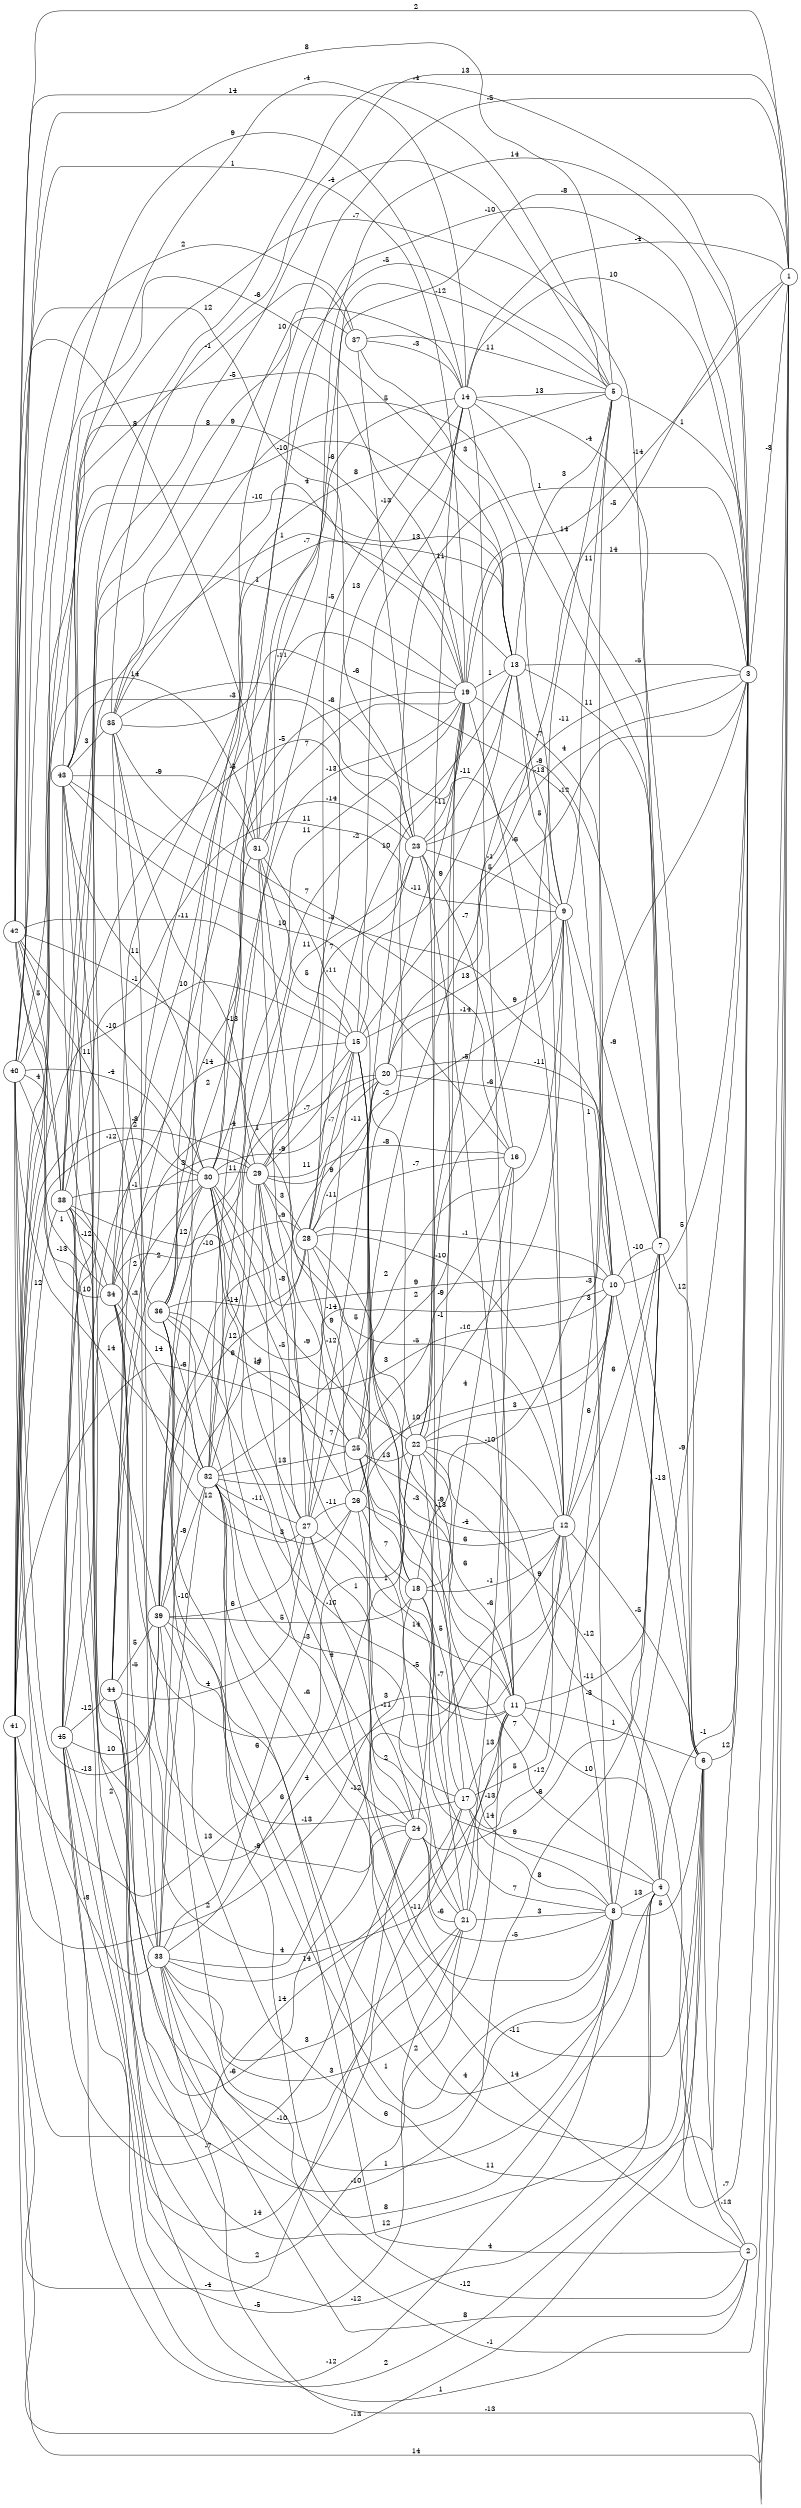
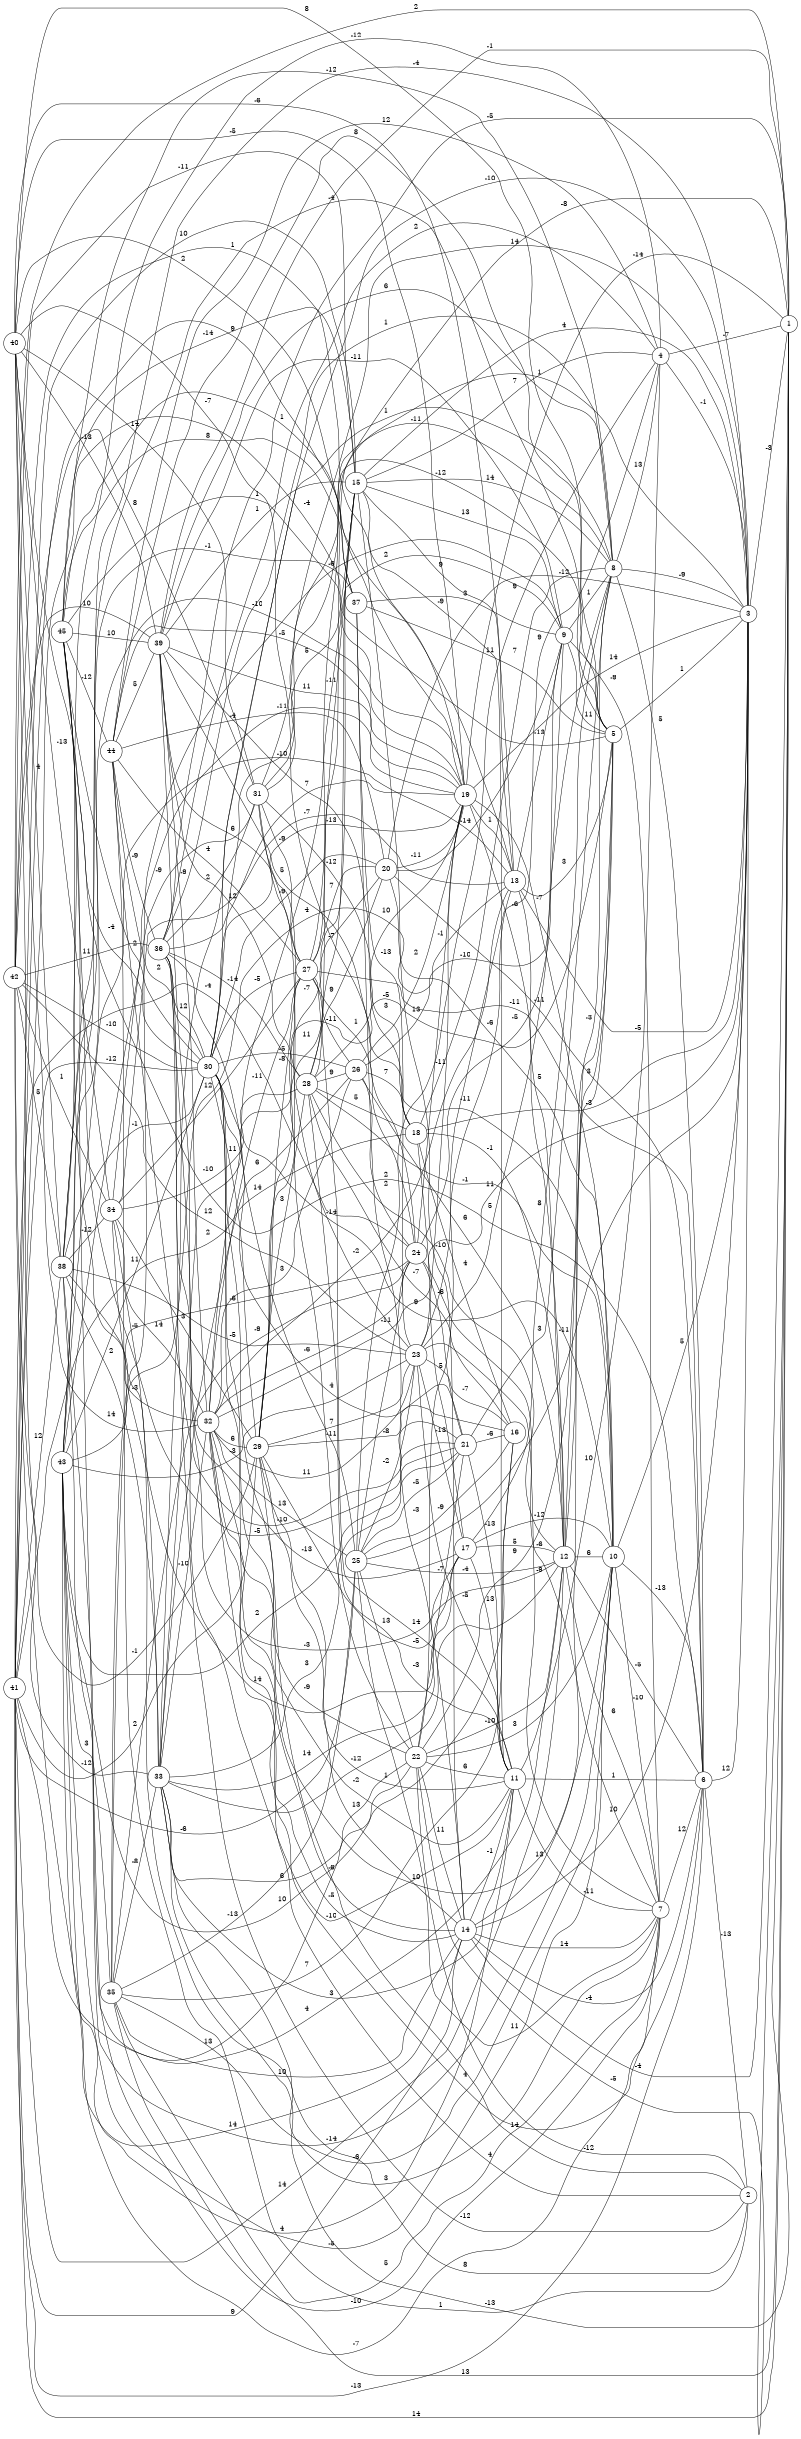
edge "13" -- "7": now "25" -- "7"
edge "9" -- "38": removed, label "11"
edge "44" -- "36": added, label "-9"
edge "30" -- "11": added, label "-2"
edge "40" -- "33": label "-9" -> "-12"
edge "34" -- "4": removed, label "8"
